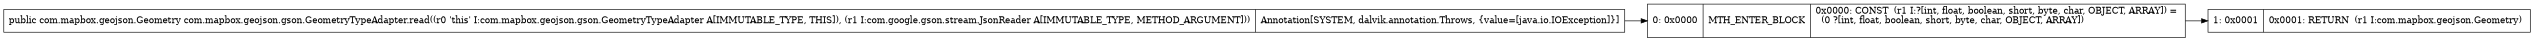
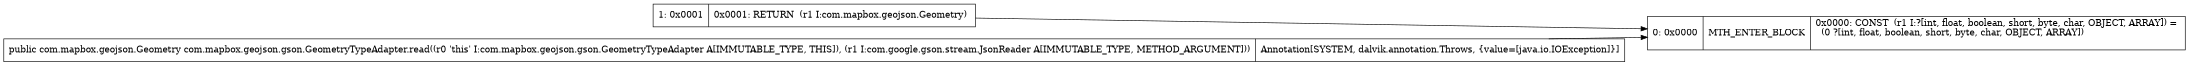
edge "0: 0x0000" -> "1: 0x0001": reversed
